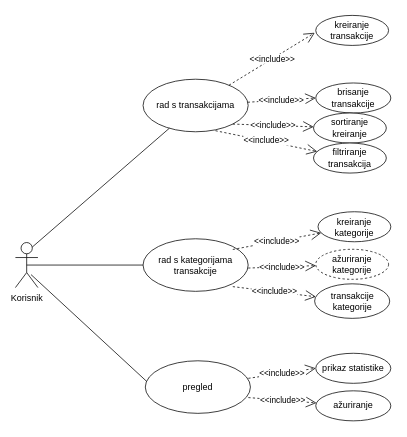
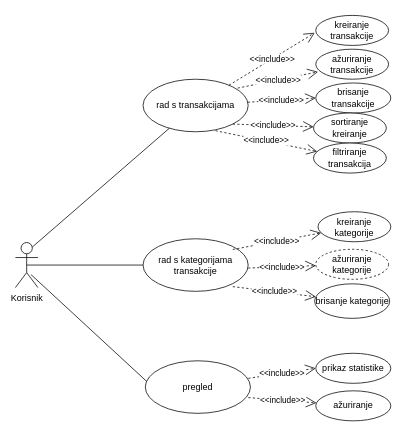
node "ažuriranje transakcije": added
edge "rad s transakcijama" -> "ažuriranje transakcije": added, label "<<include>>"
node "transakcije kategorije": label "transakcije kategorije" -> "brisanje kategorije"
